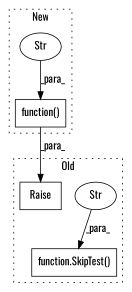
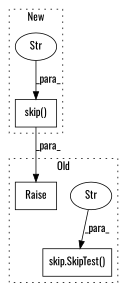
node "function()": label "function()" -> "skip()"
node "function.SkipTest()": label "function.SkipTest()" -> "skip.SkipTest()"
